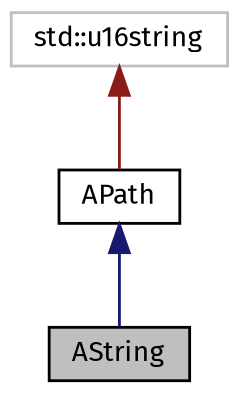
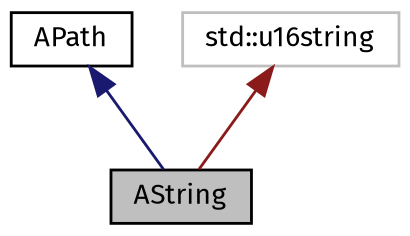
edge "APath" -> "std::u16string": now "AString" -> "std::u16string"
